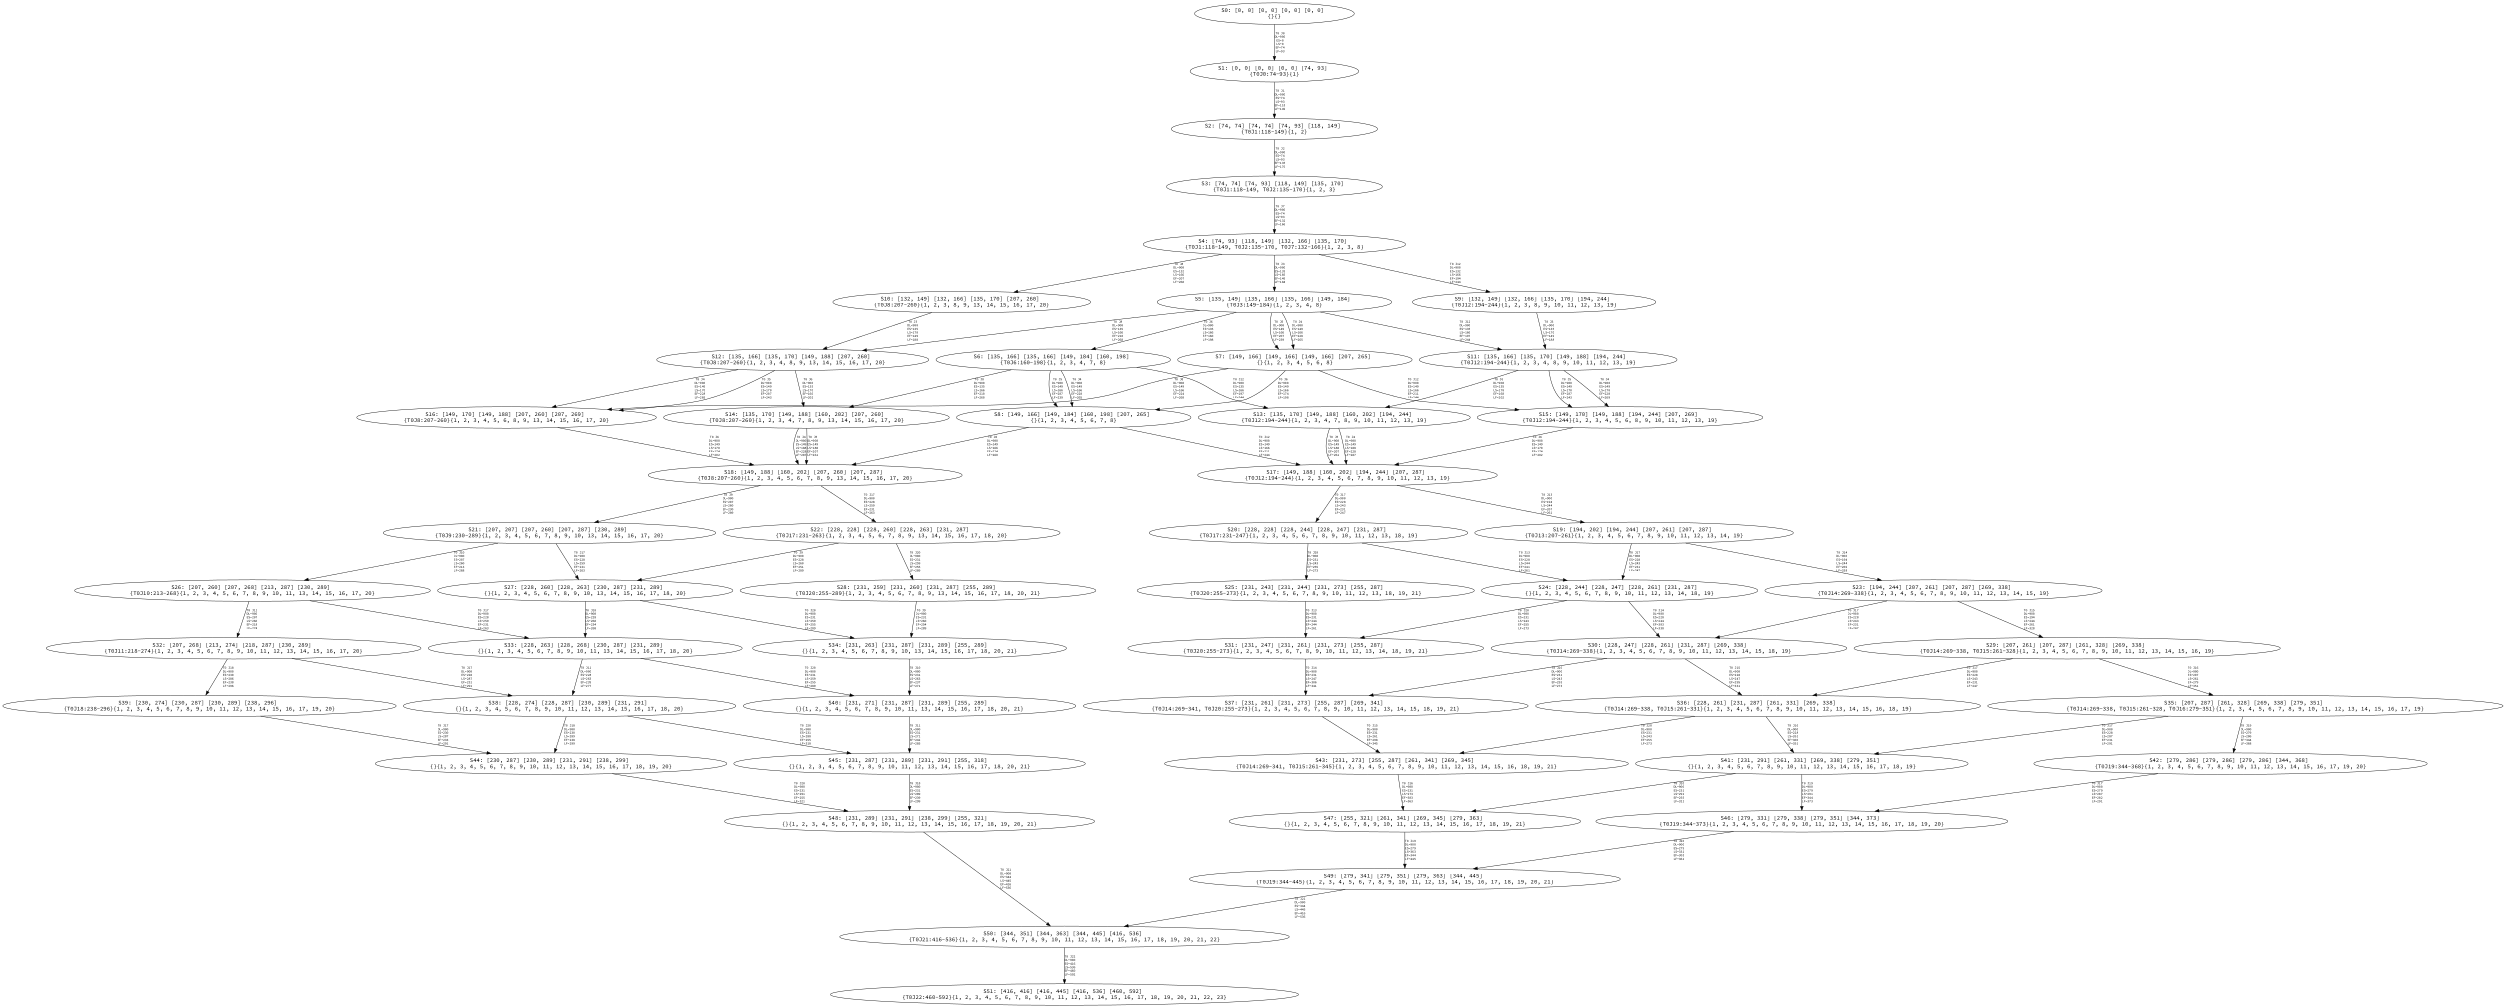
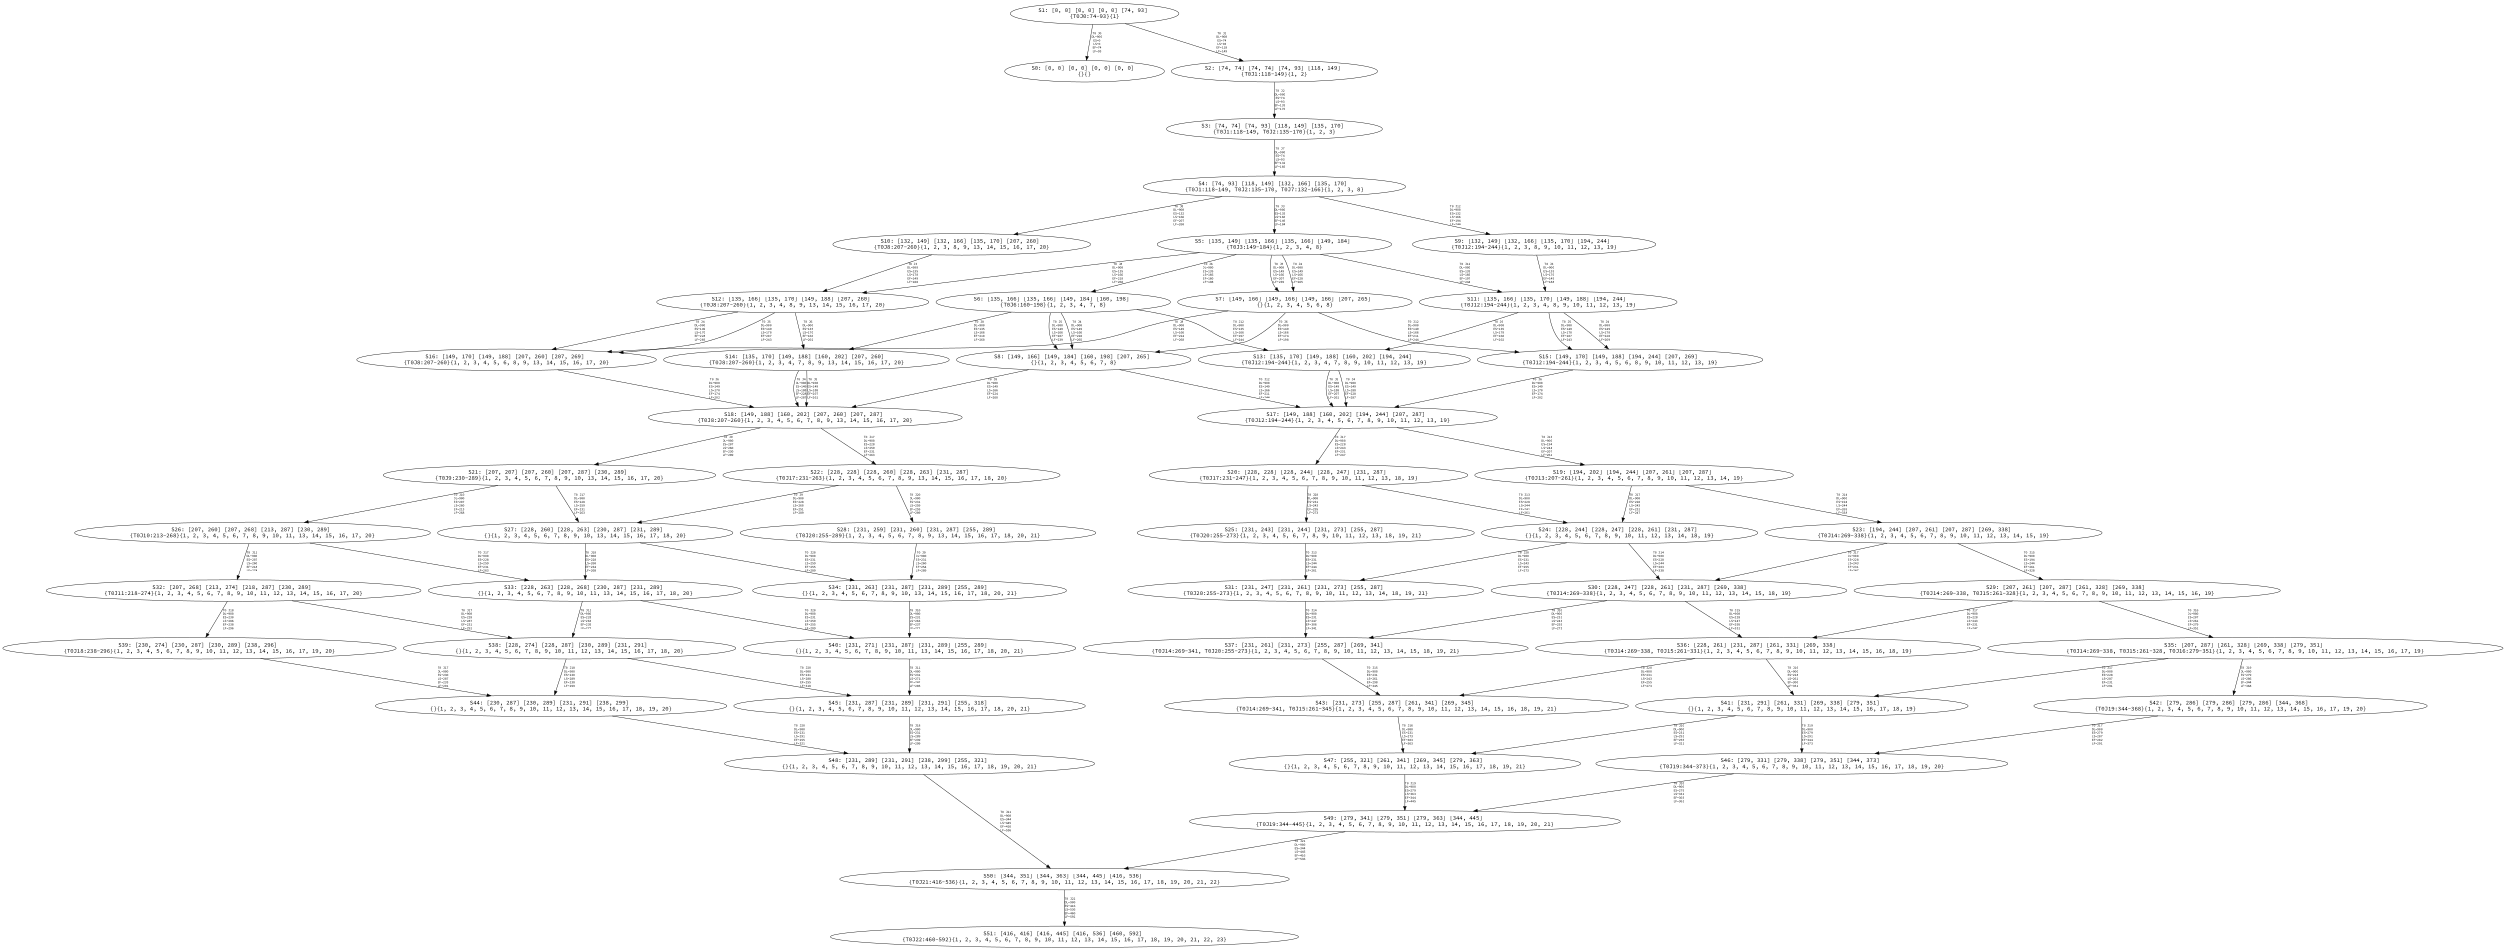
edge "S0: [0, 0] [0, 0] [0, 0] [0, 0] {}{}" -> "S1: [0, 0] [0, 0] [0, 0] [74, 93] {T0J0:74-93}{1}": reversed
